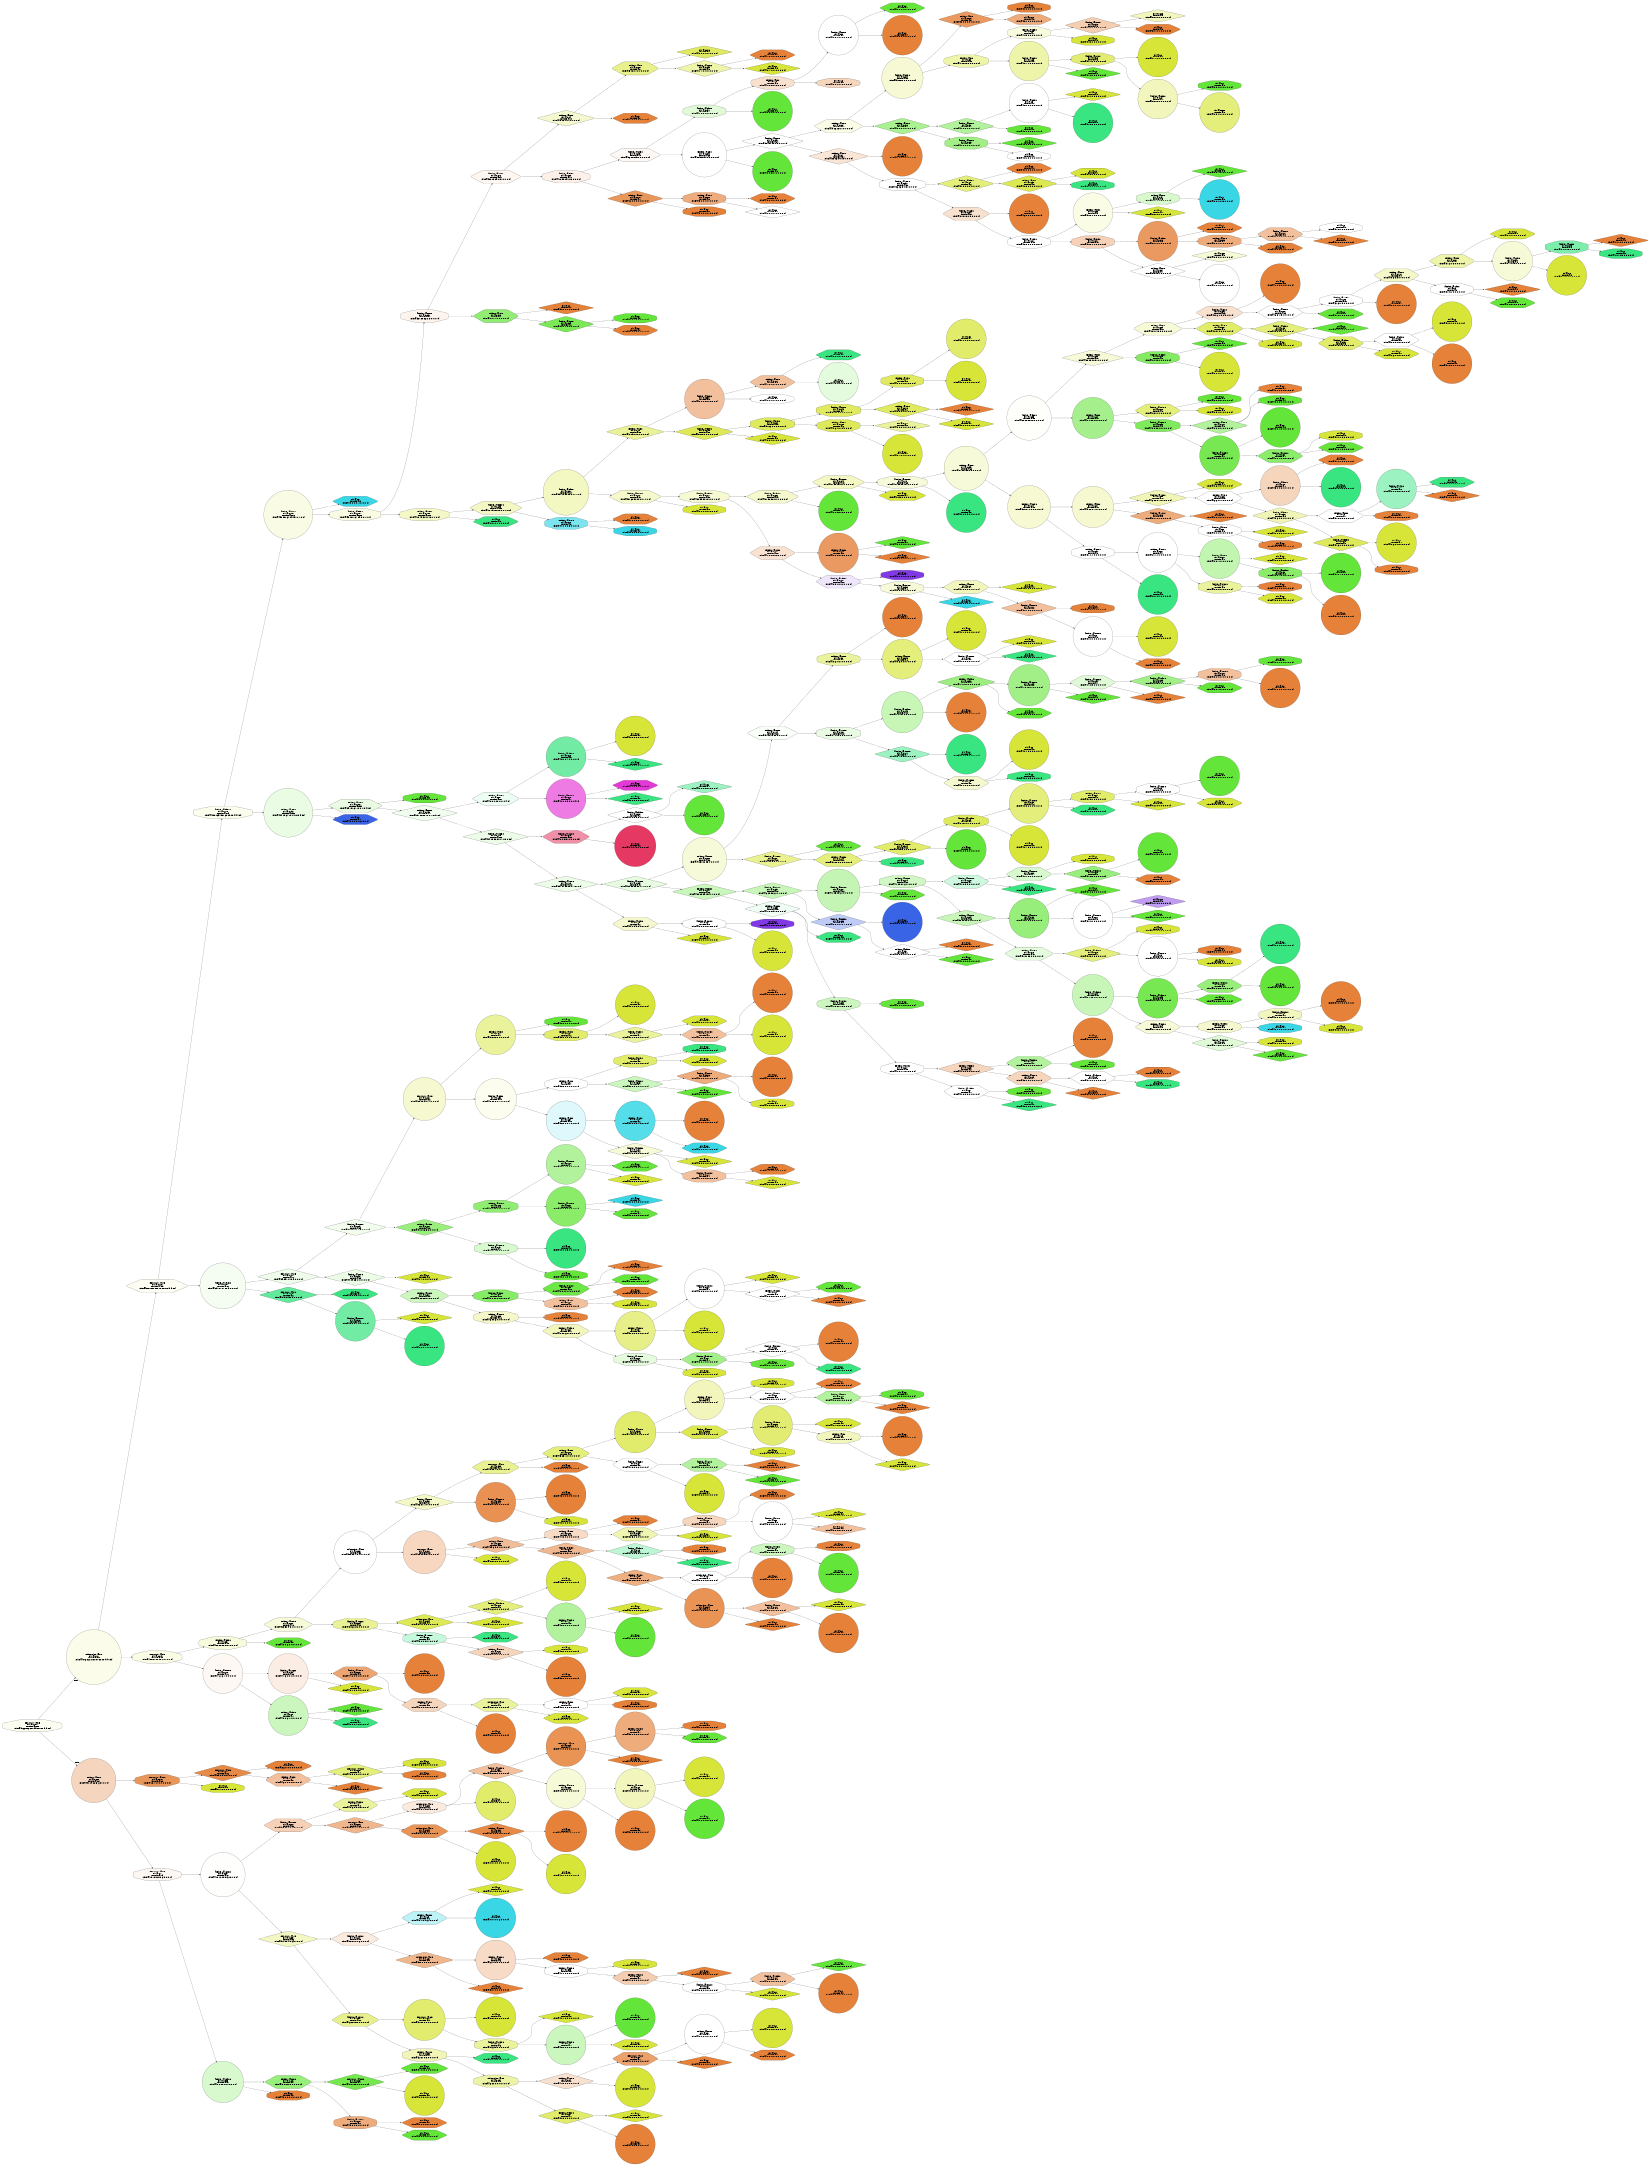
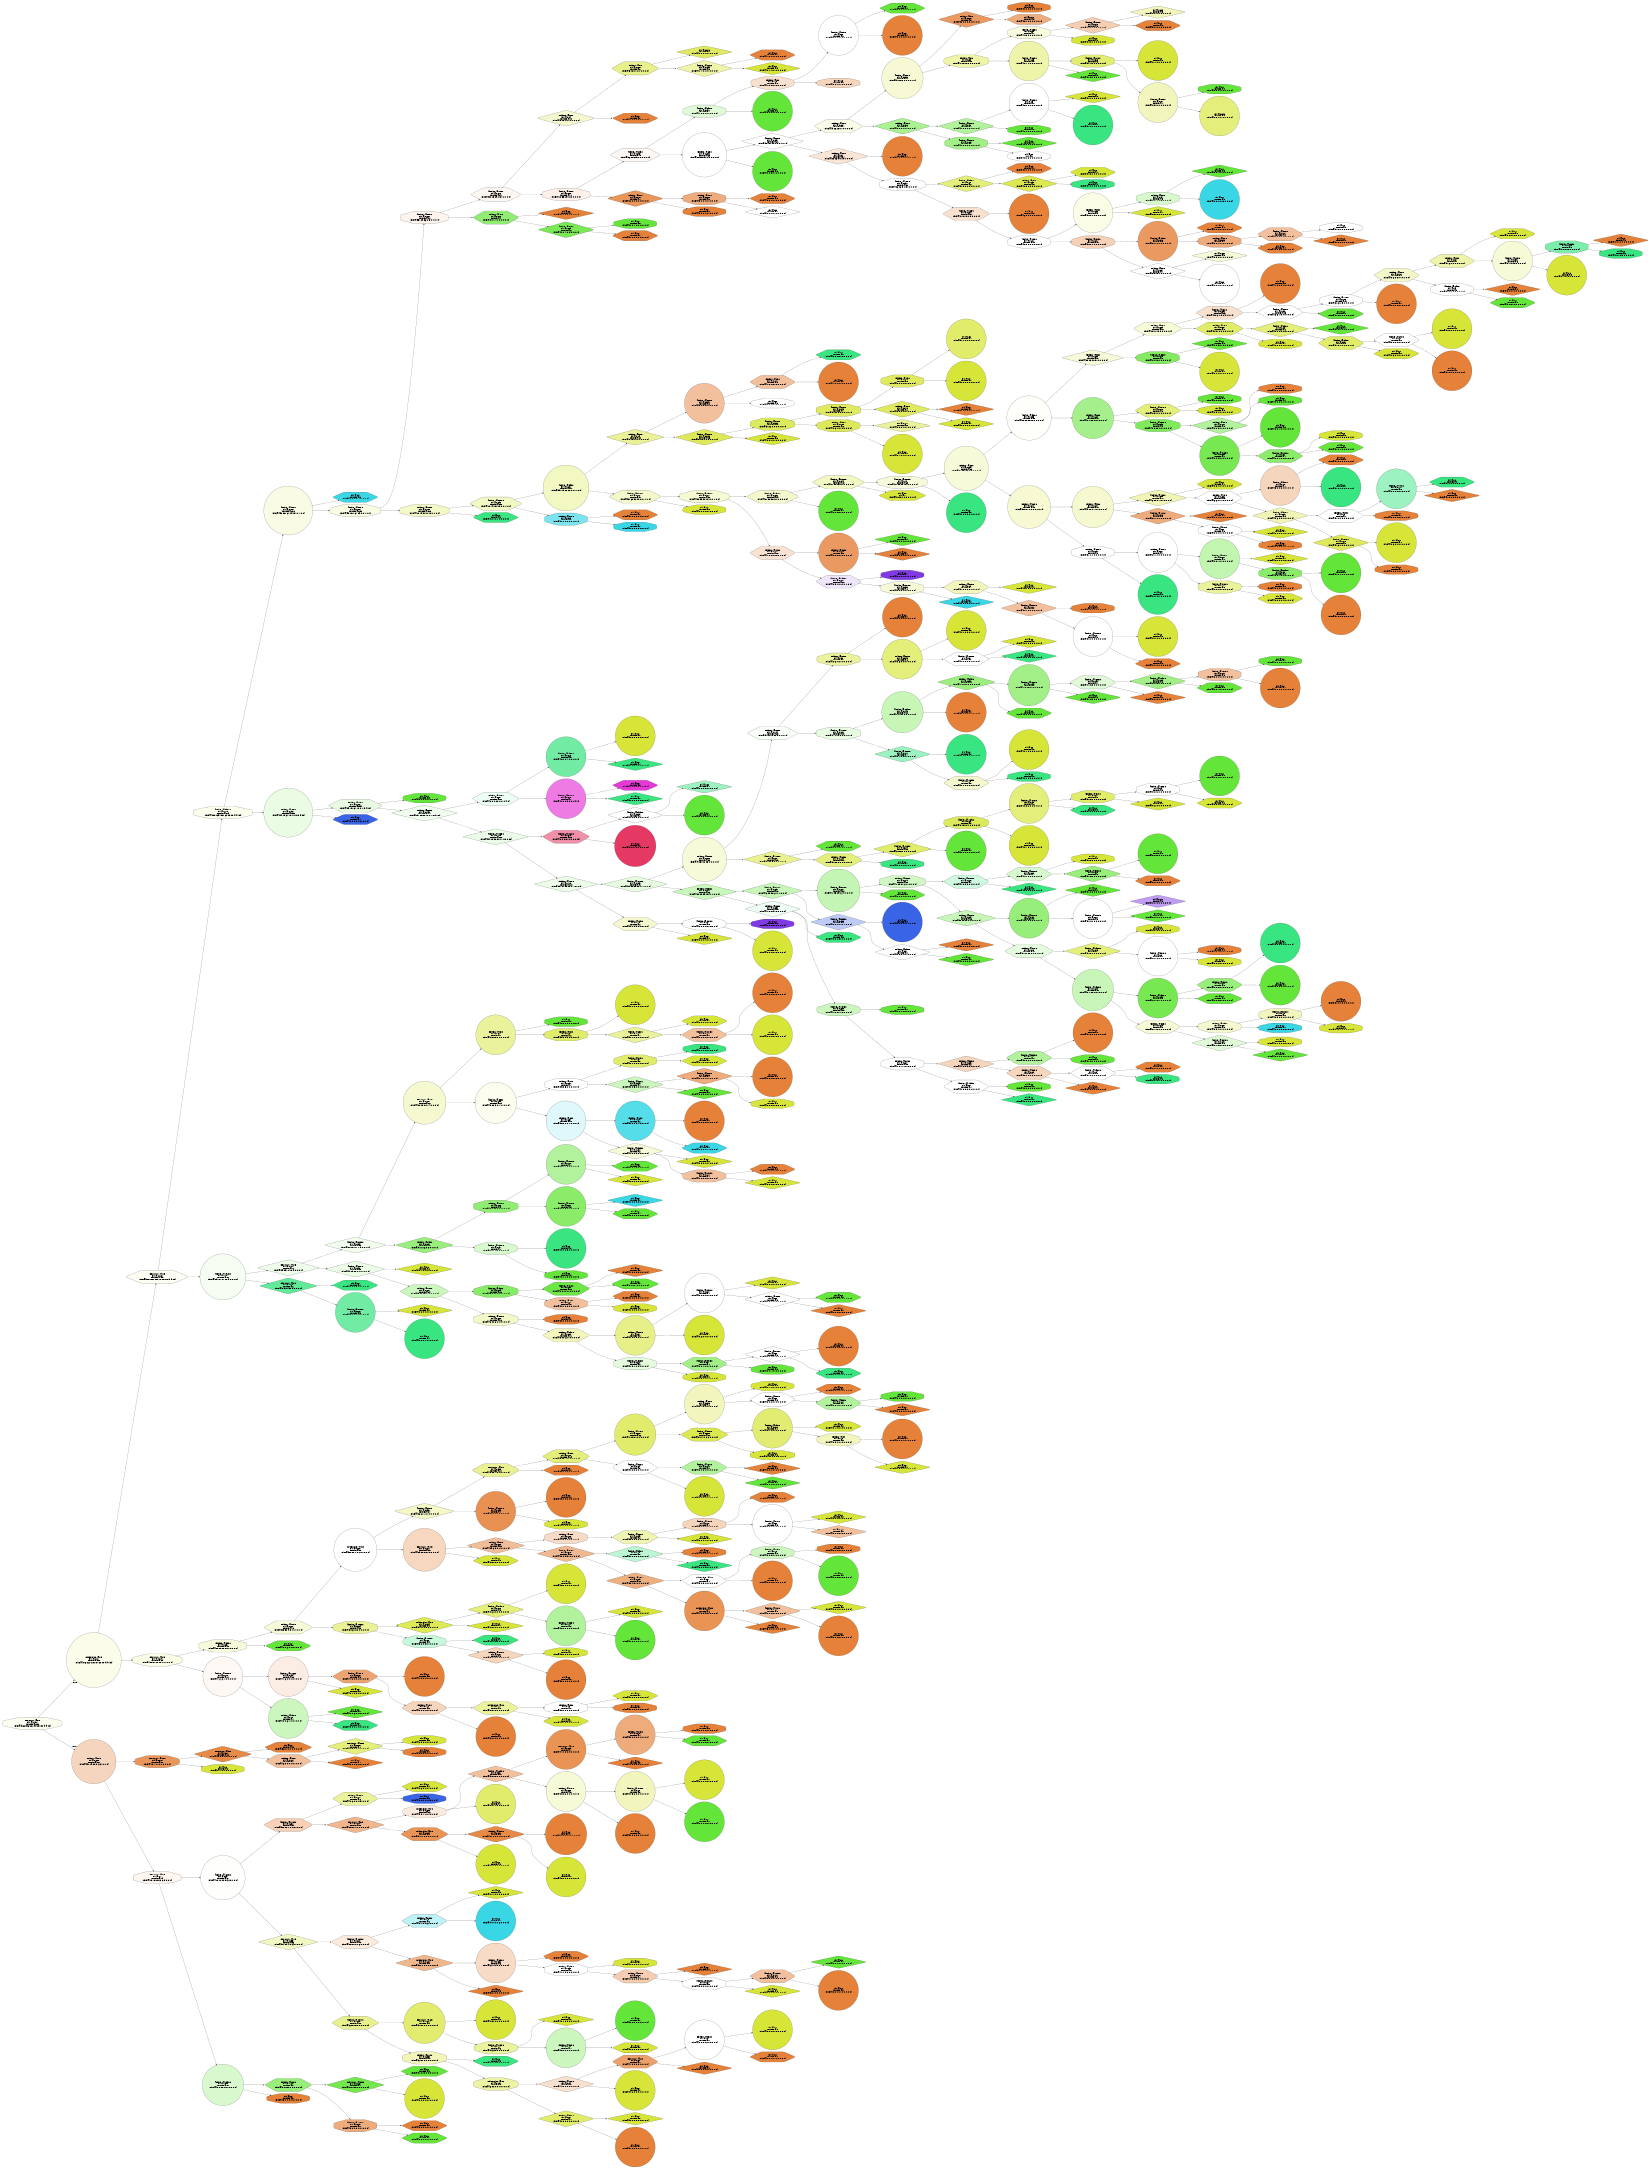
node "gini = 0.5 samples = 2 value = [0, 2, 2, 0, 0, 0, 0, 0, 0]": label "gini = 0.5 samples = 2 value = [0, 2, 2, 0, 0, 0, 0, 0, 0]" -> "gini = 0.5 num = 2 value = [0, 2, 2, 0, 0, 0, 0, 0, 0]"
node "gini = 0.0 samples = 1 value = [4, 0, 0, 0, 0, 0, 0, 0, 0]": fillcolor #e5fbde -> #e58139
node "gini = 0.0 samples = 7 value = [0, 13, 0, 0, 0, 0, 0, 0, 0]": label "gini = 0.0 samples = 7 value = [0, 13, 0, 0, 0, 0, 0, 0, 0]" -> "gini = 0.0 gini = 7 value = [0, 13, 0, 0, 0, 0, 0, 0, 0]"
node "gini = 0.0 samples = 4 value = [4, 0, 0, 0, 0, 0, 0, 0, 0]": removed
node "gini = 0.0 samples = 2 value = [0, 0, 0, 0, 0, 3, 0, 0, 0]": added
